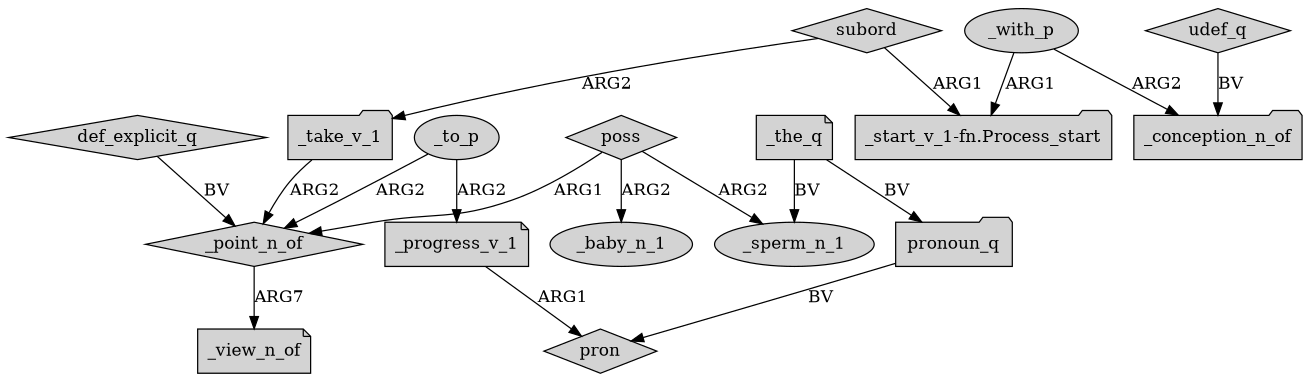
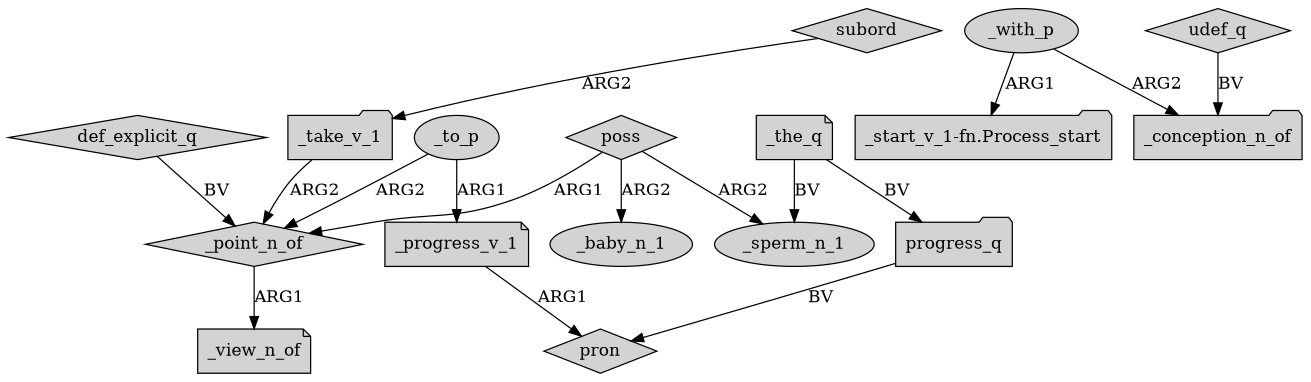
edge "subord" -> "_start_v_1-fn.Process_start": removed, label "ARG1"
edge "_to_p" -> "_progress_v_1": label "ARG2" -> "ARG1"
node "pronoun_q": label "pronoun_q" -> "progress_q"
edge "_point_n_of" -> "_view_n_of": label "ARG7" -> "ARG1"
